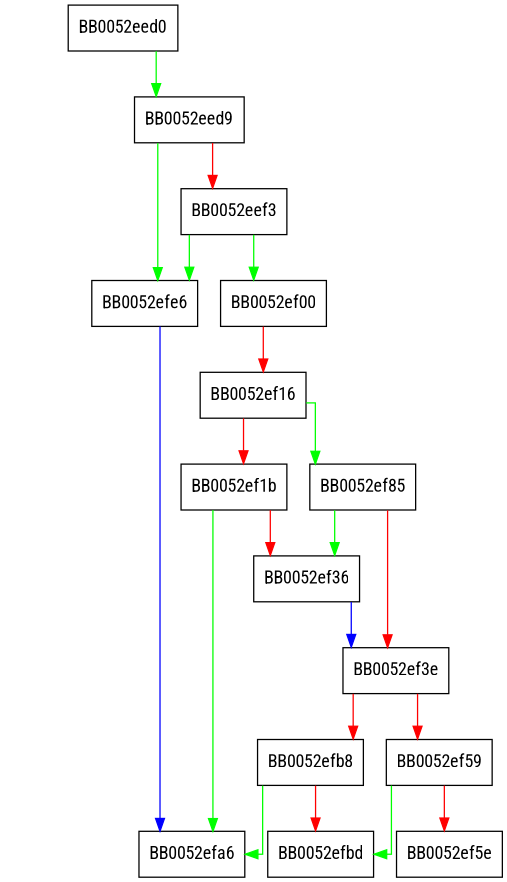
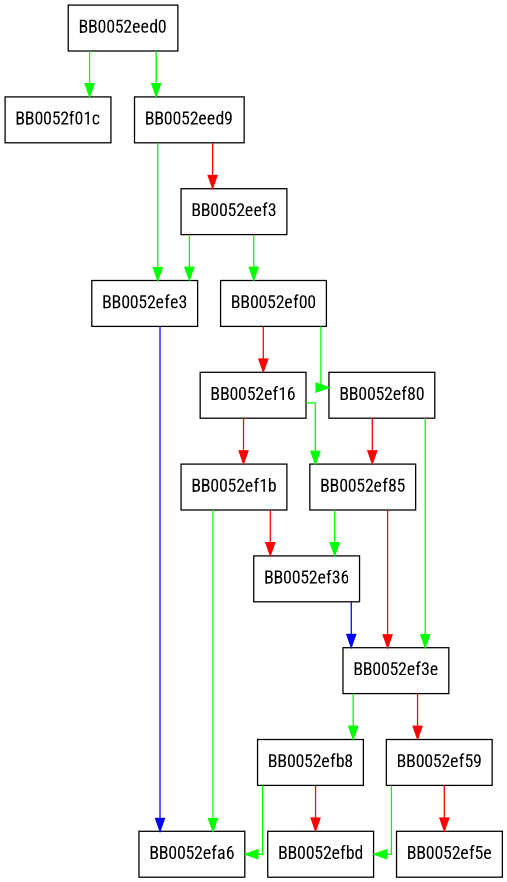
node "BB0052f01c": added
node "BB0052efe6": label "BB0052efe6" -> "BB0052efe3"
node "BB0052ef80": added
edge "BB0052ef3e" -> "BB0052efb8": color red -> green
